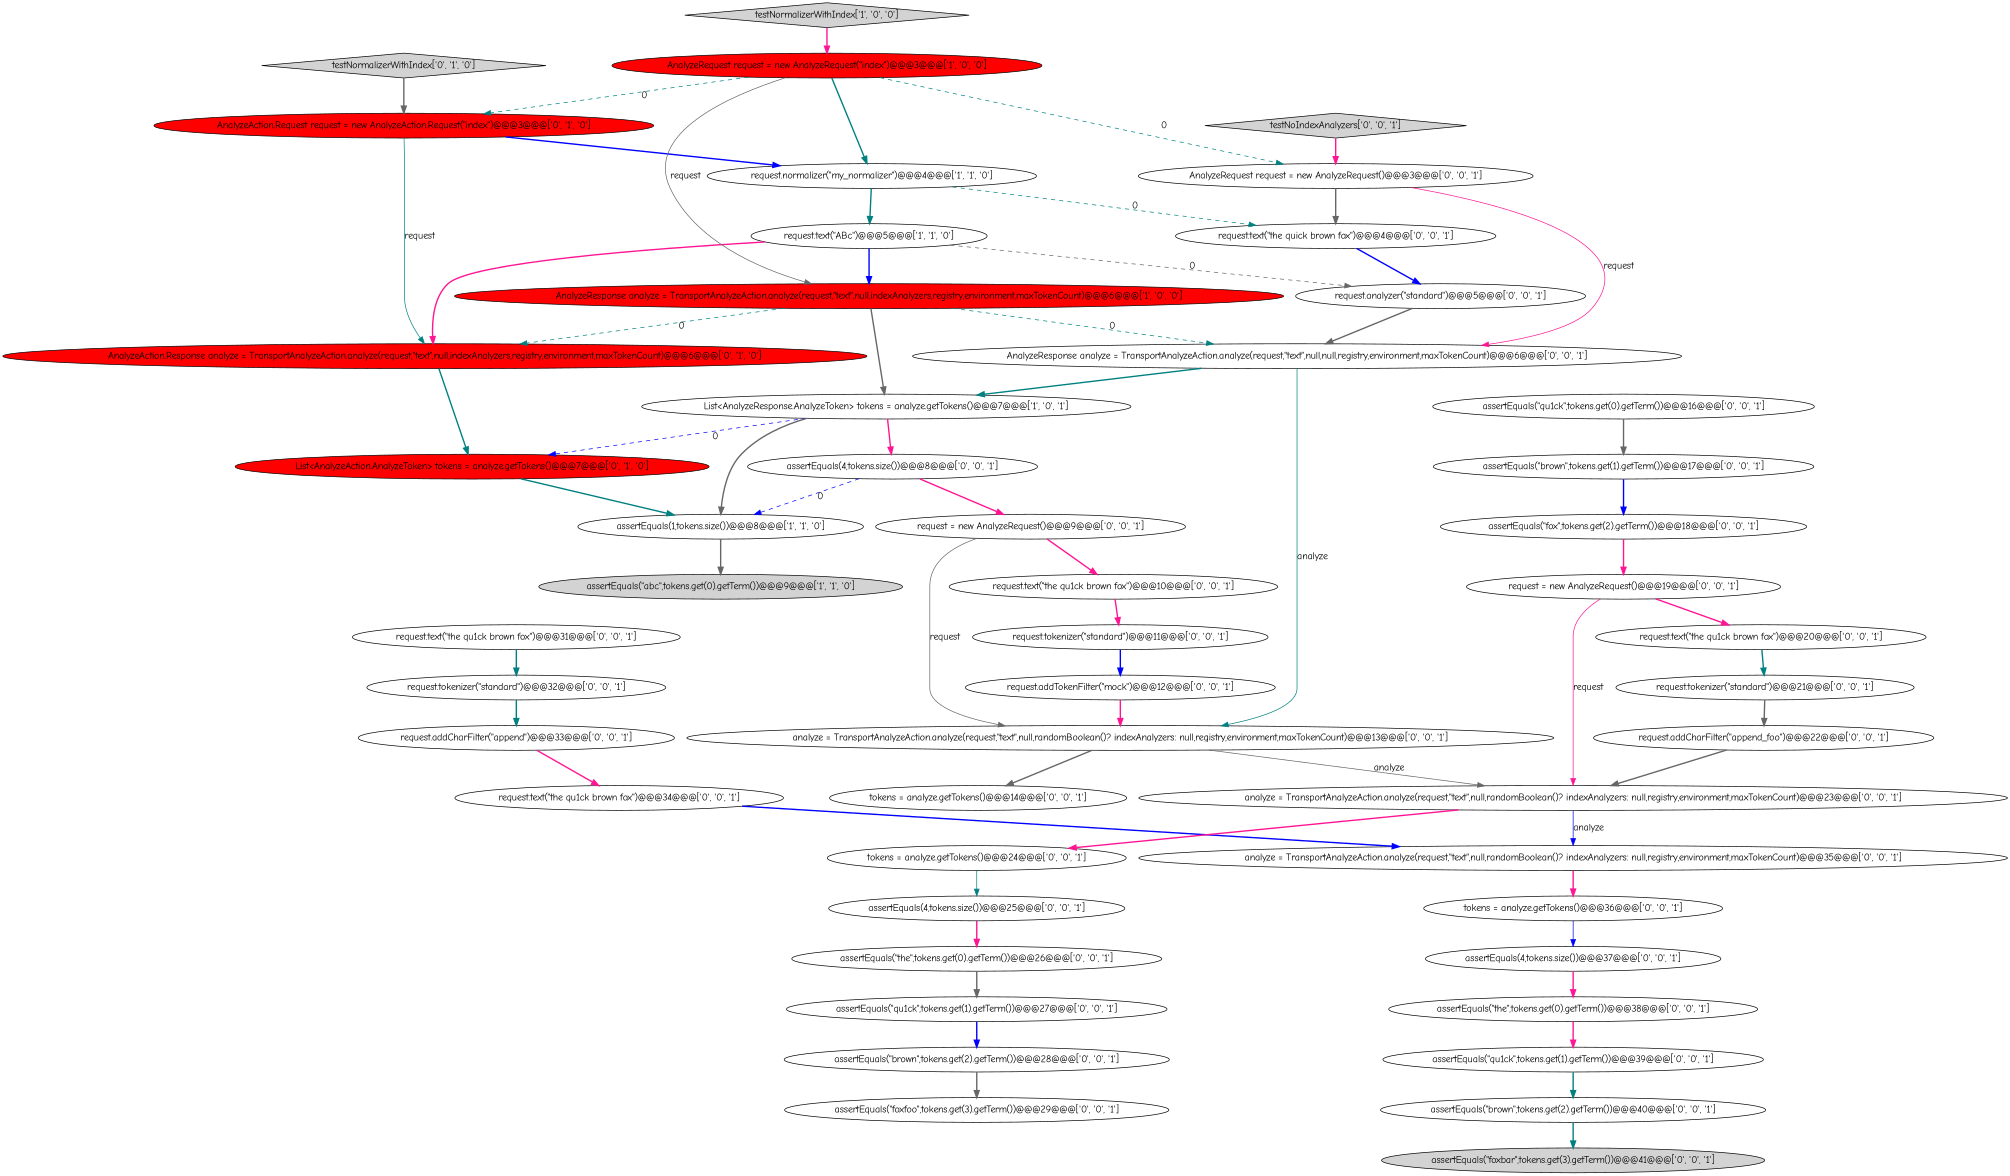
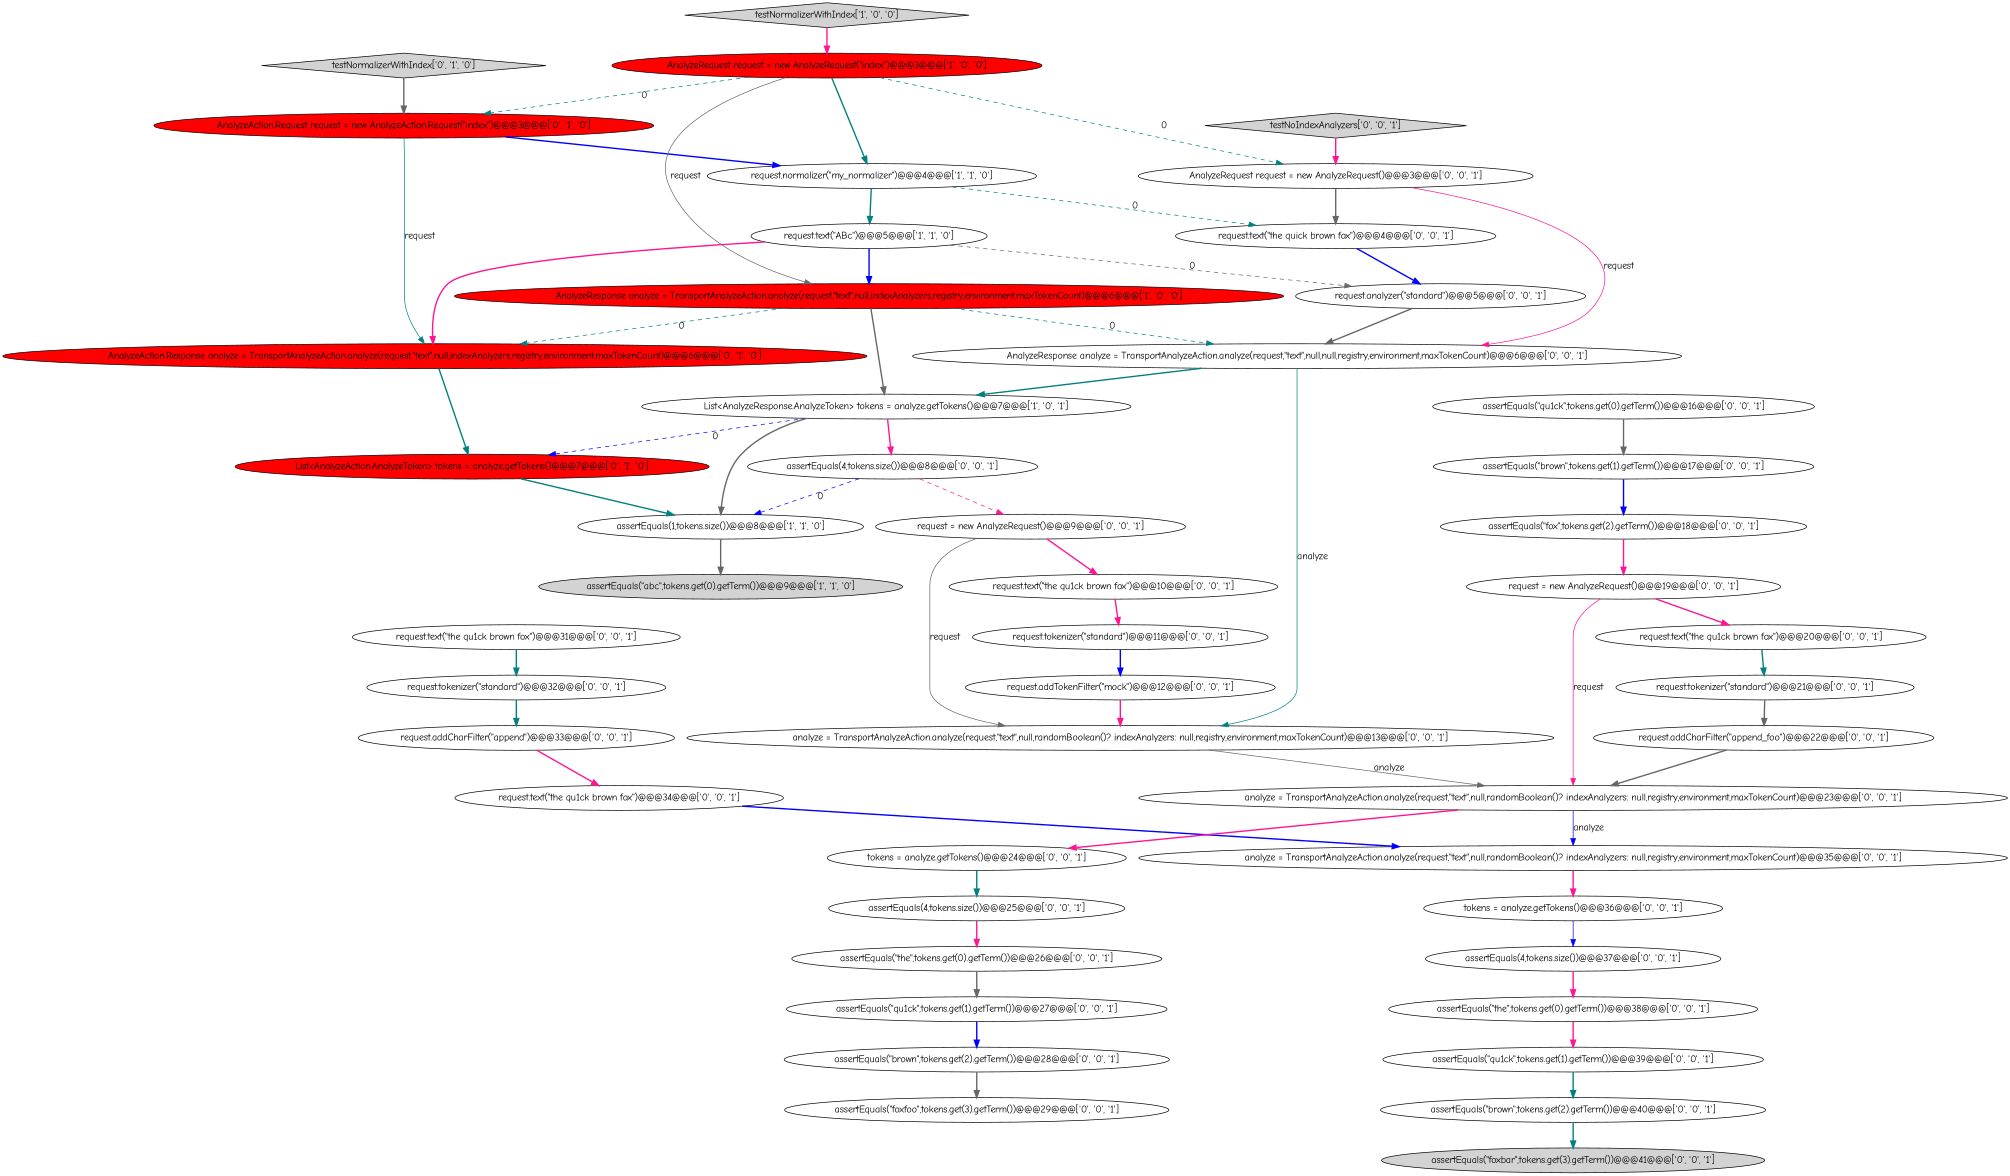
edge "assertEquals(4,tokens.size())@@@8@@@['0', '0', '1']" -> "request = new AnalyzeRequest()@@@9@@@['0', '0', '1']": style bold -> dashed
node "tokens = analyze.getTokens()@@@14@@@['0', '0', '1']": removed
edge "tokens = analyze.getTokens()@@@24@@@['0', '0', '1']" -> "assertEquals(4,tokens.size())@@@25@@@['0', '0', '1']": style solid -> bold
